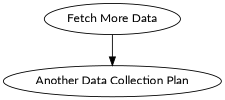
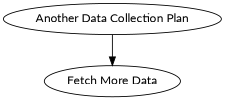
edge "Fetch More Data" -> "Another Data Collection Plan": reversed
